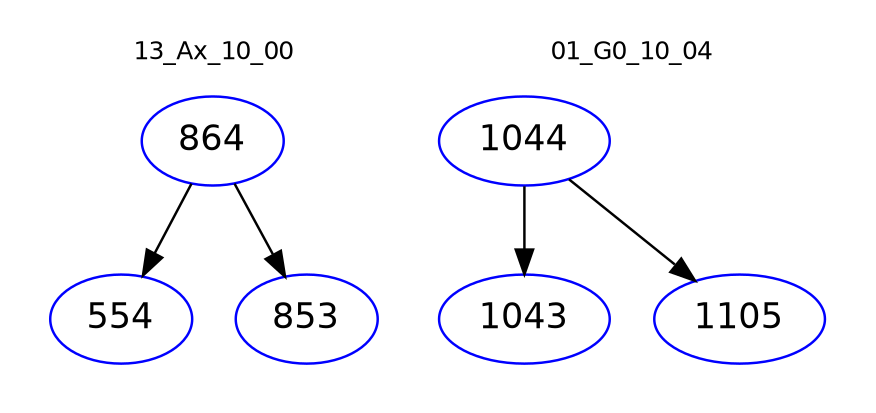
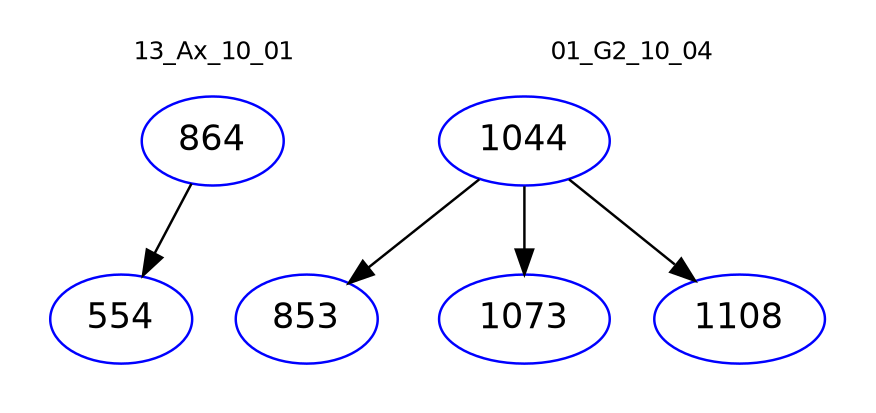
cluster "13_Ax_10_00": label "13_Ax_10_00" -> "13_Ax_10_01"
cluster "01_G0_10_04": label "01_G0_10_04" -> "01_G2_10_04"
edge "864" -> "853": now "1044" -> "853"
node "1043": label "1043" -> "1073"
node "1105": label "1105" -> "1108"
